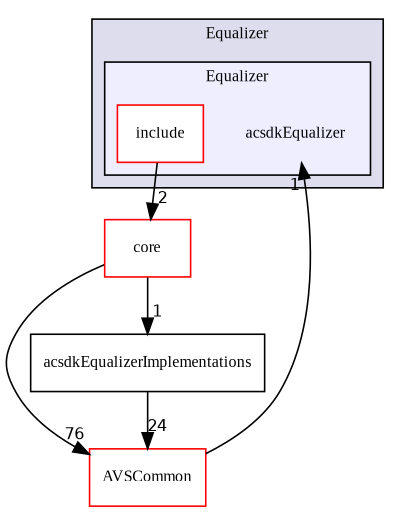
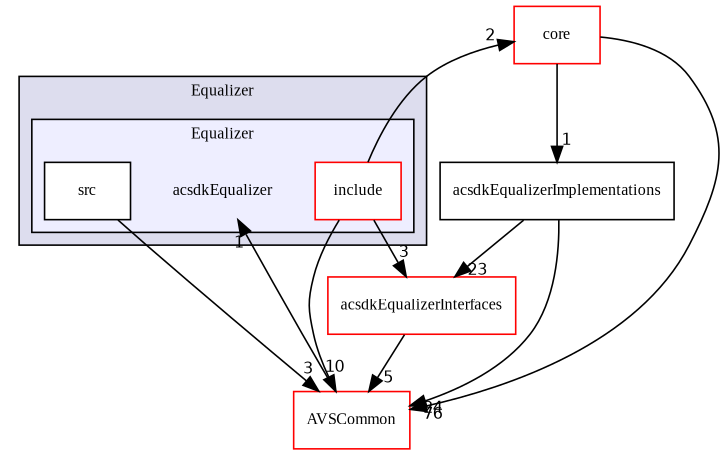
node "src": added
edge "include" -> "AVSCommon": added
node "acsdkEqualizerInterfaces": added
